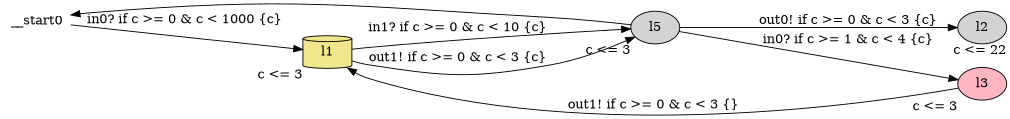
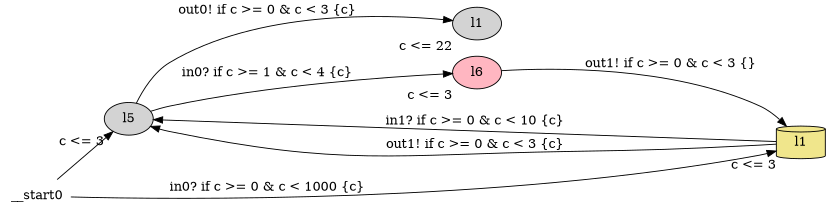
edge "l5 c <= 3" -> "__start0": reversed
node "l2 c <= 22": label "l2 c <= 22" -> "l1 c <= 22"
node "l3 c <= 3": label "l3 c <= 3" -> "l6 c <= 3"
